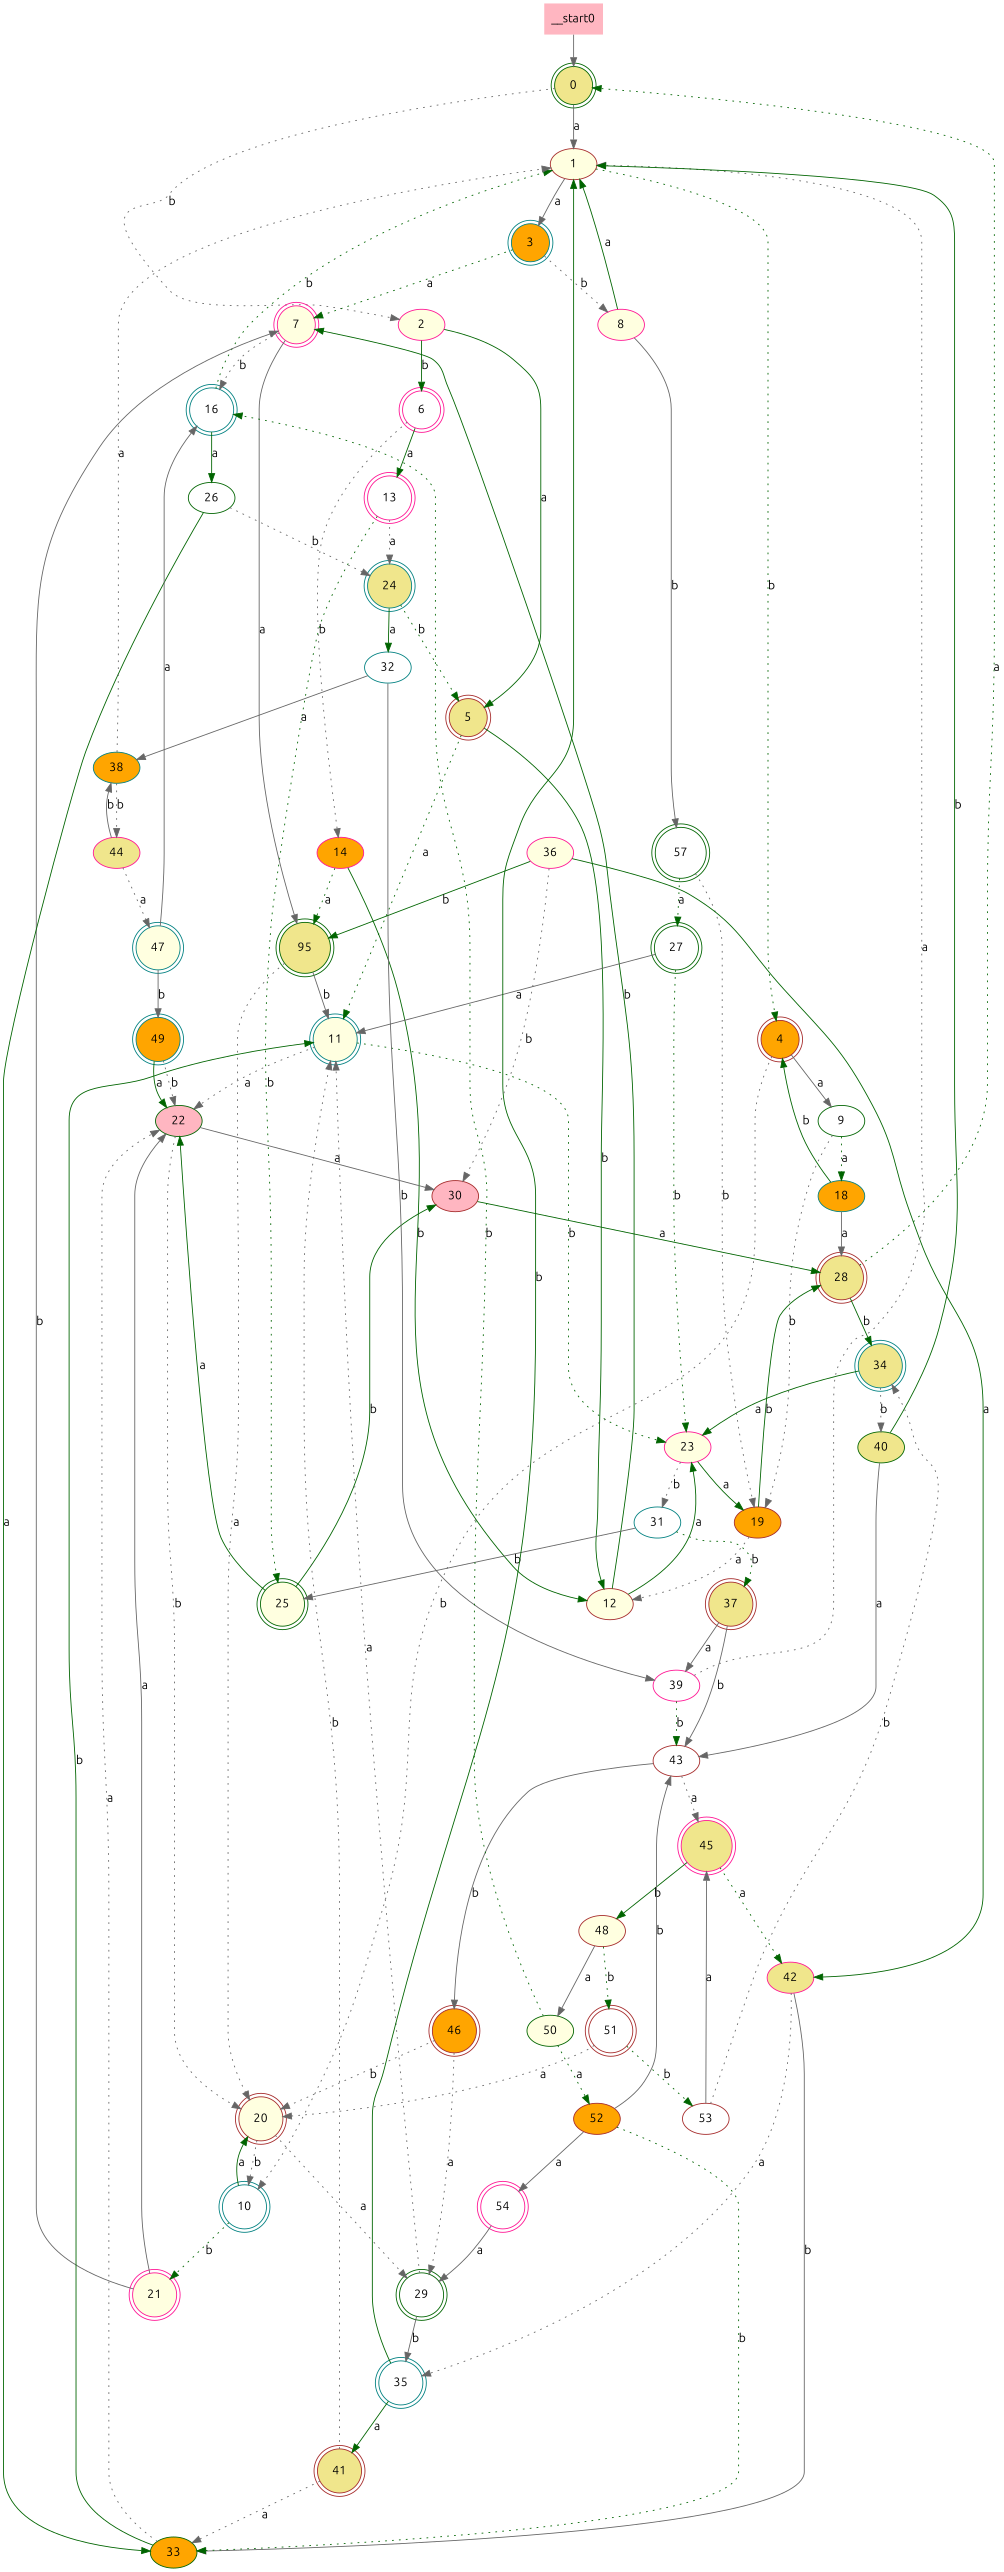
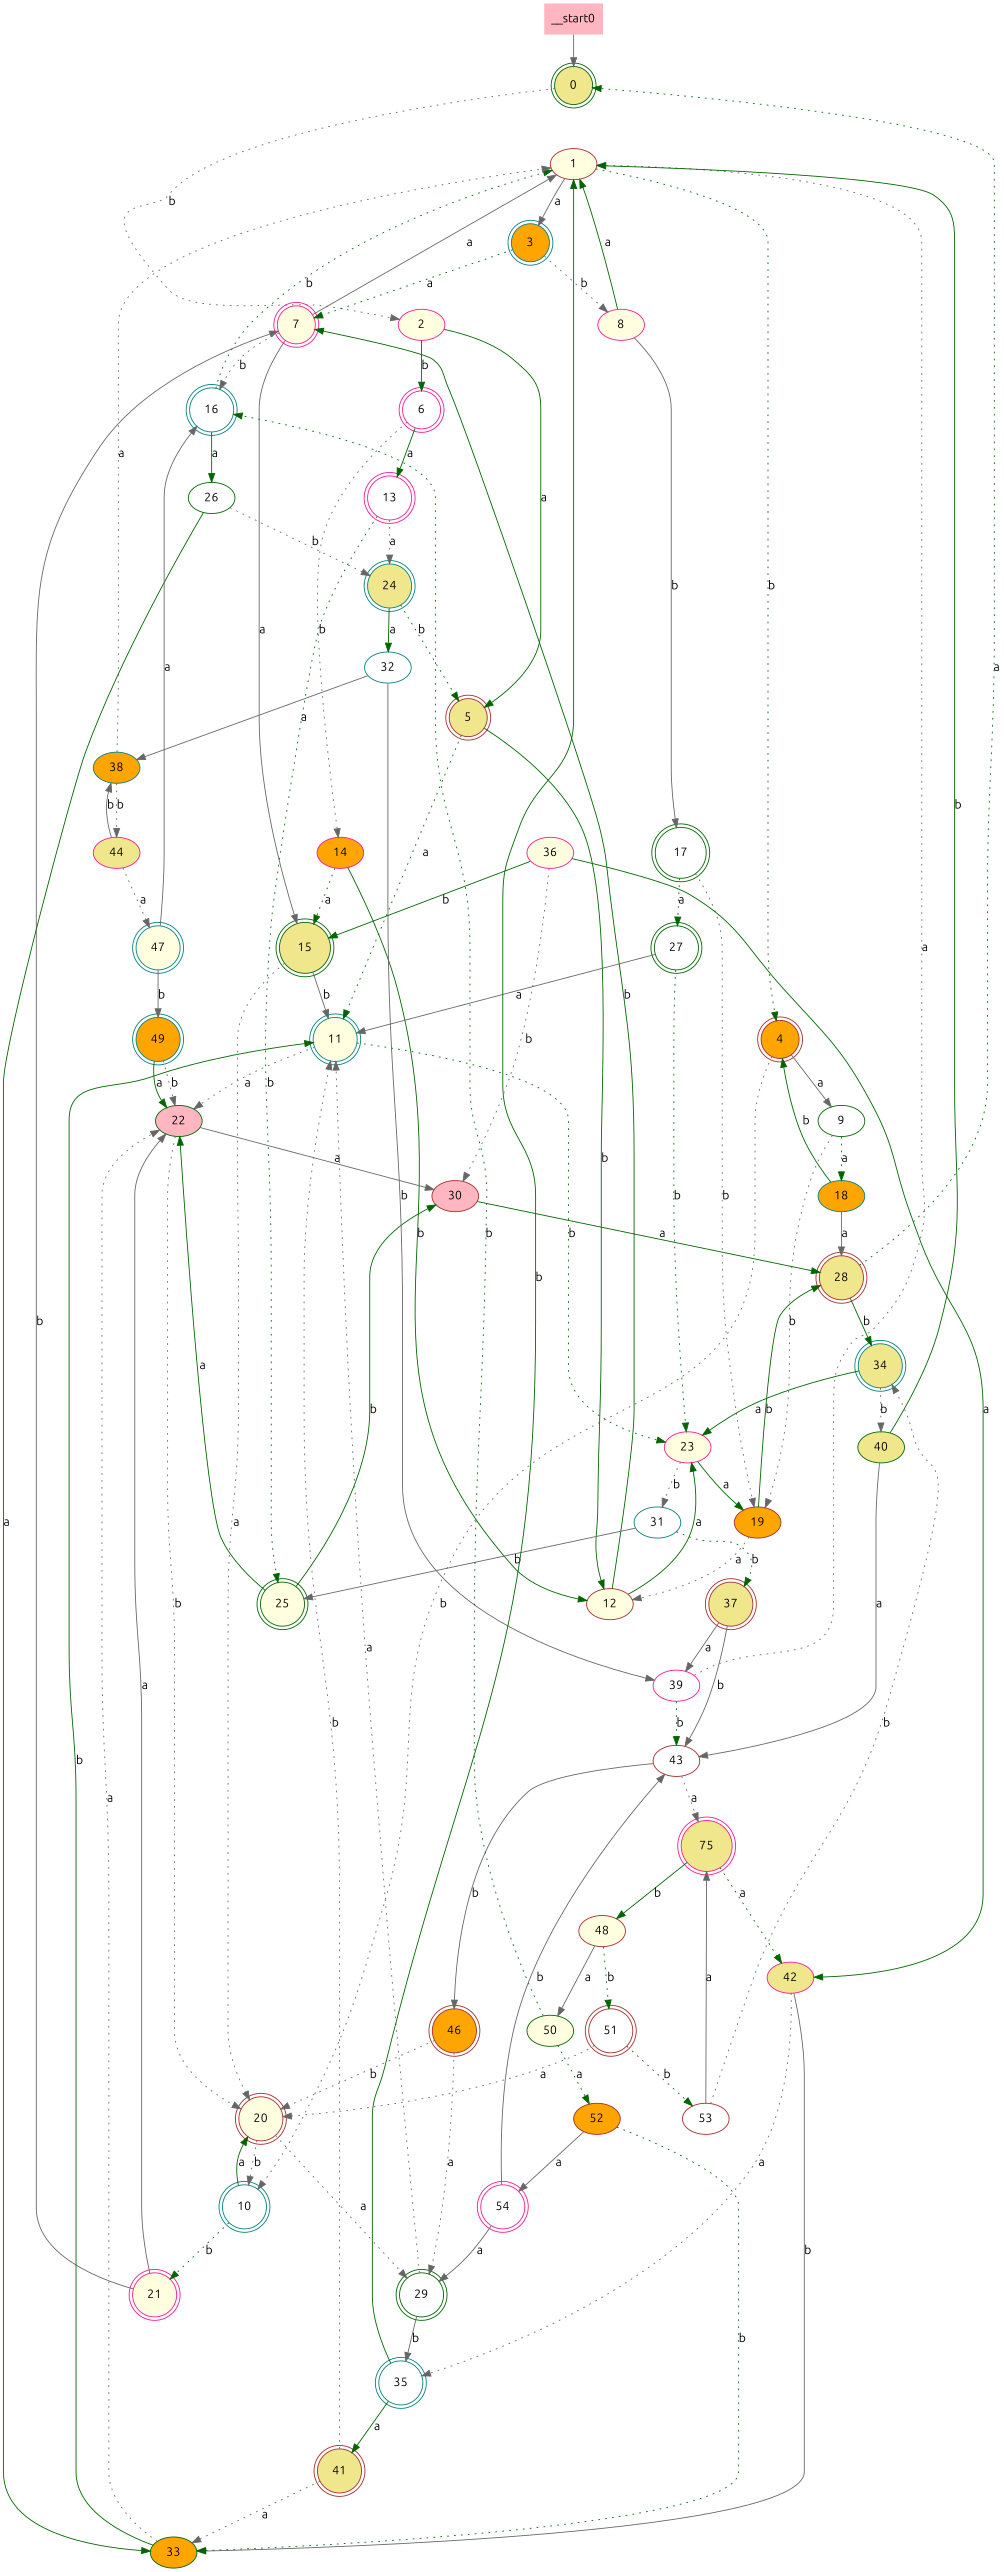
edge "0" -> "1": now "7" -> "1"
node "57": label "57" -> "17"
node "95": label "95" -> "15"
node "45": label "45" -> "75"
edge "52" -> "43": now "54" -> "43"
